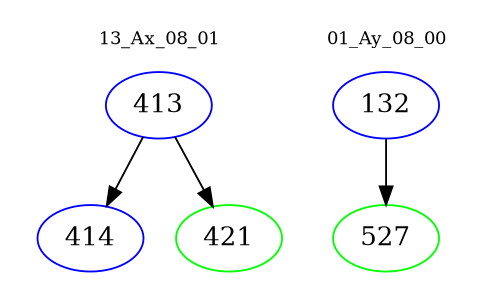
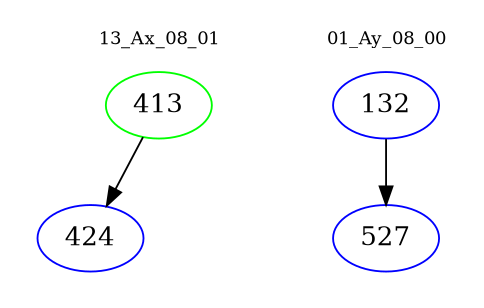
node "413": color blue -> green
node "414": label "414" -> "424"
node "421": removed
node "527": color green -> blue
